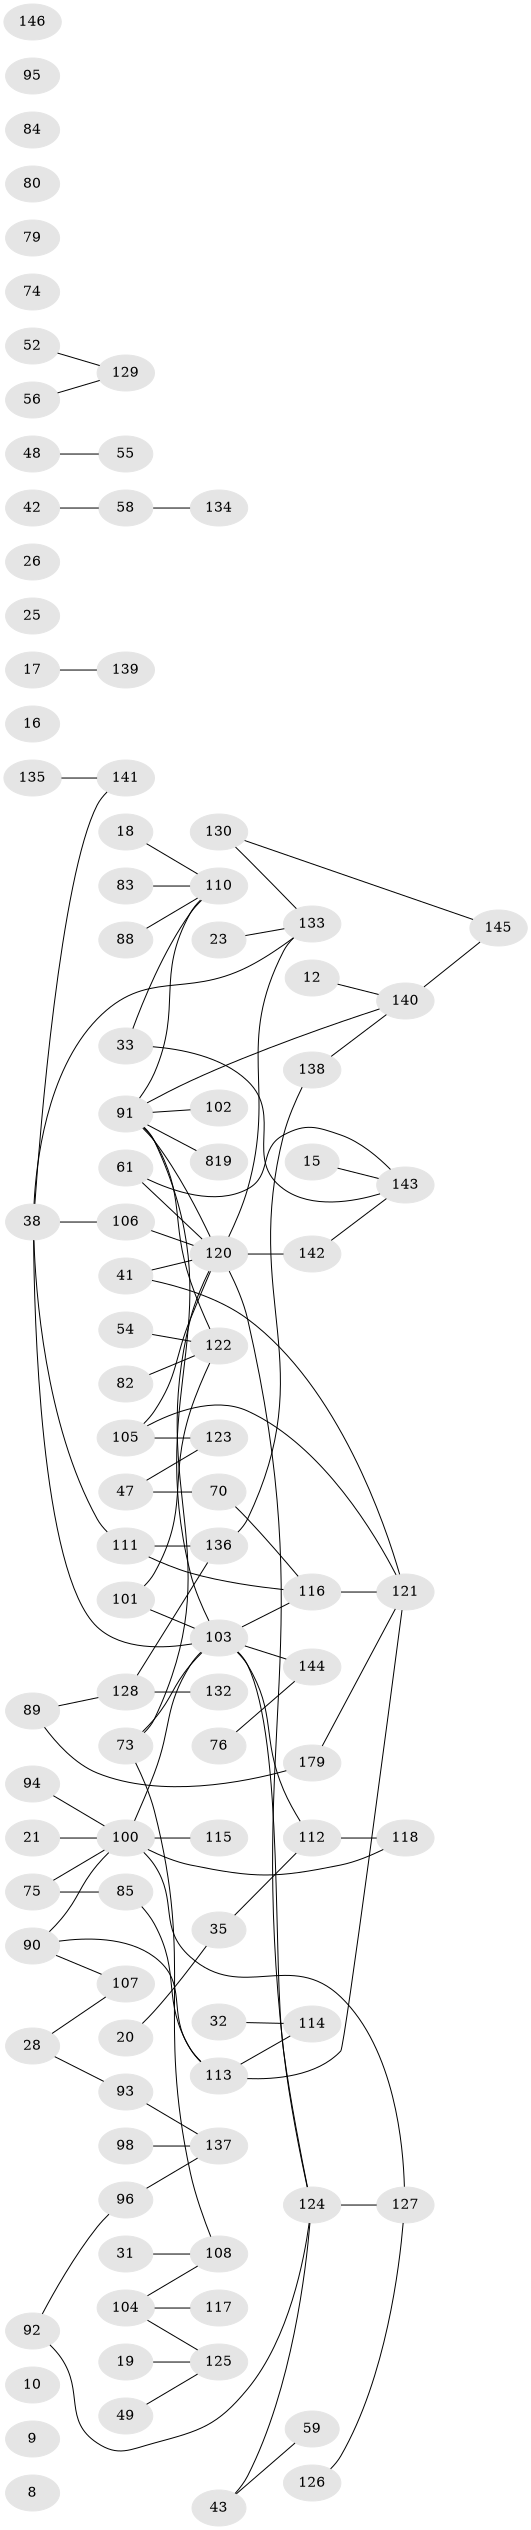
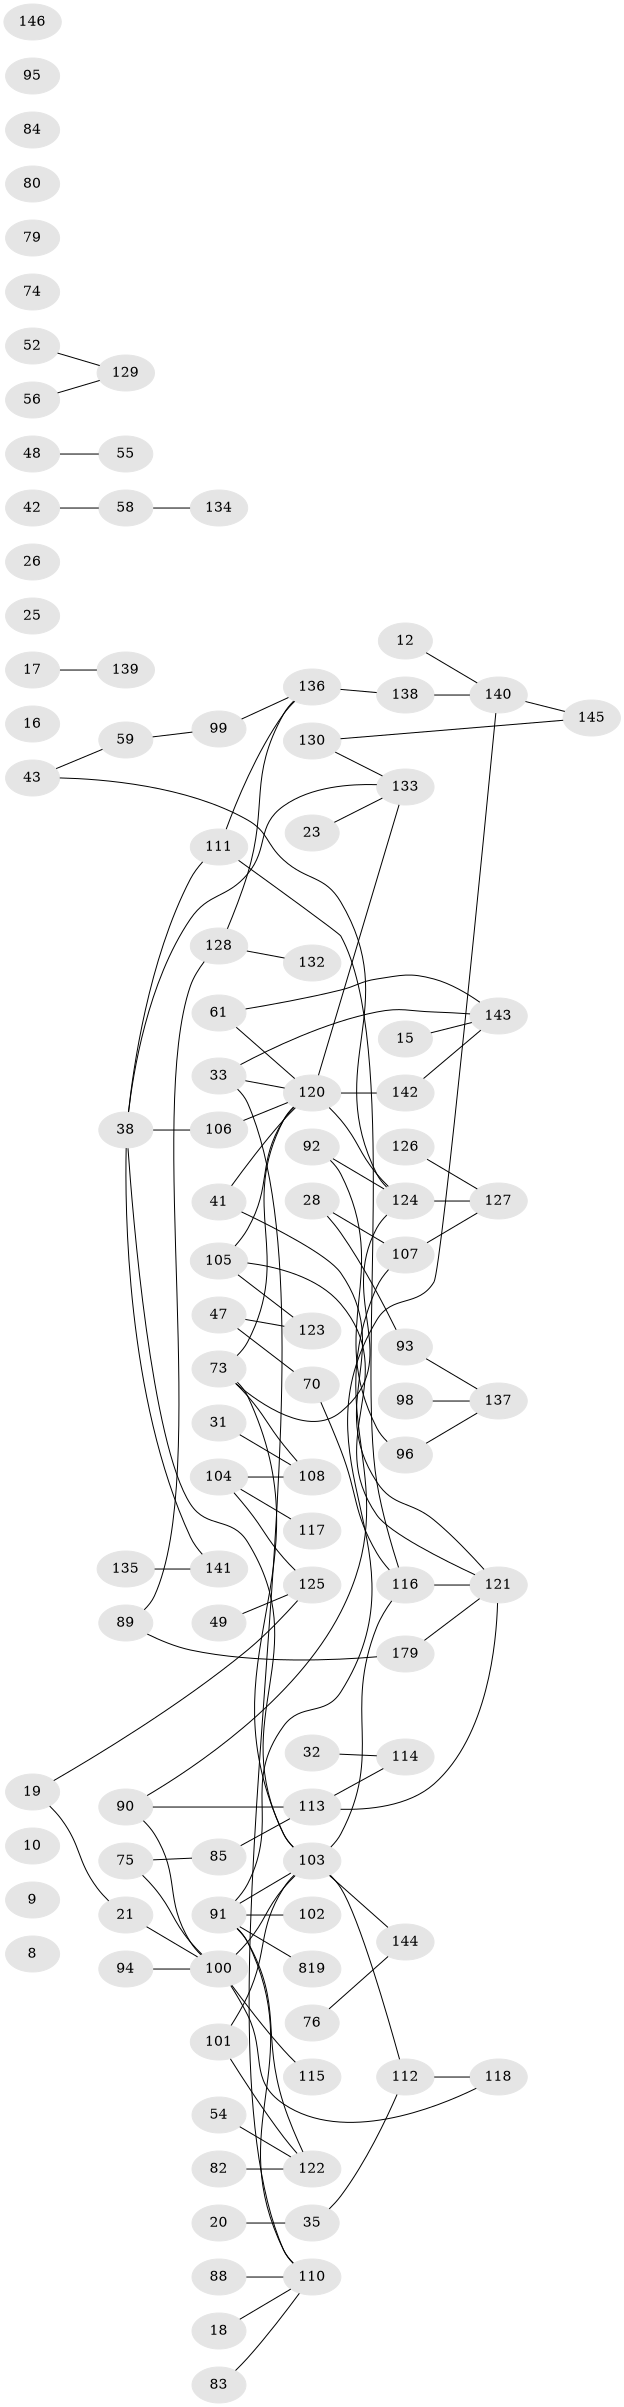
node "99": added
edge "91" -- "120": now "33" -- "120"
edge "19" -- "21": added
edge "103" -- "124": now "73" -- "124"
edge "100" -- "127": now "107" -- "127"
